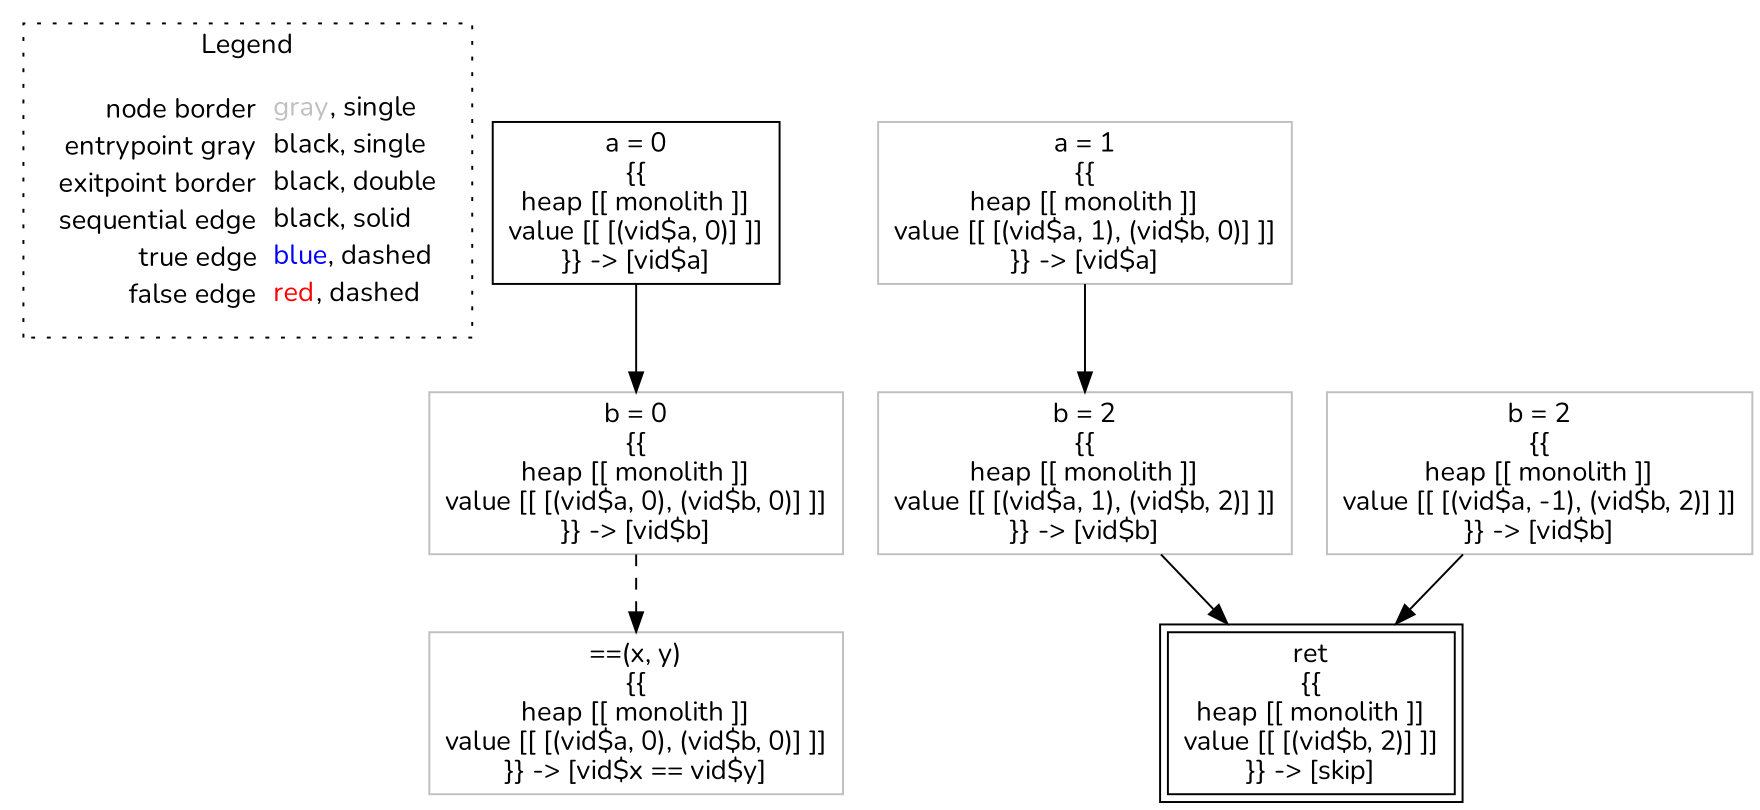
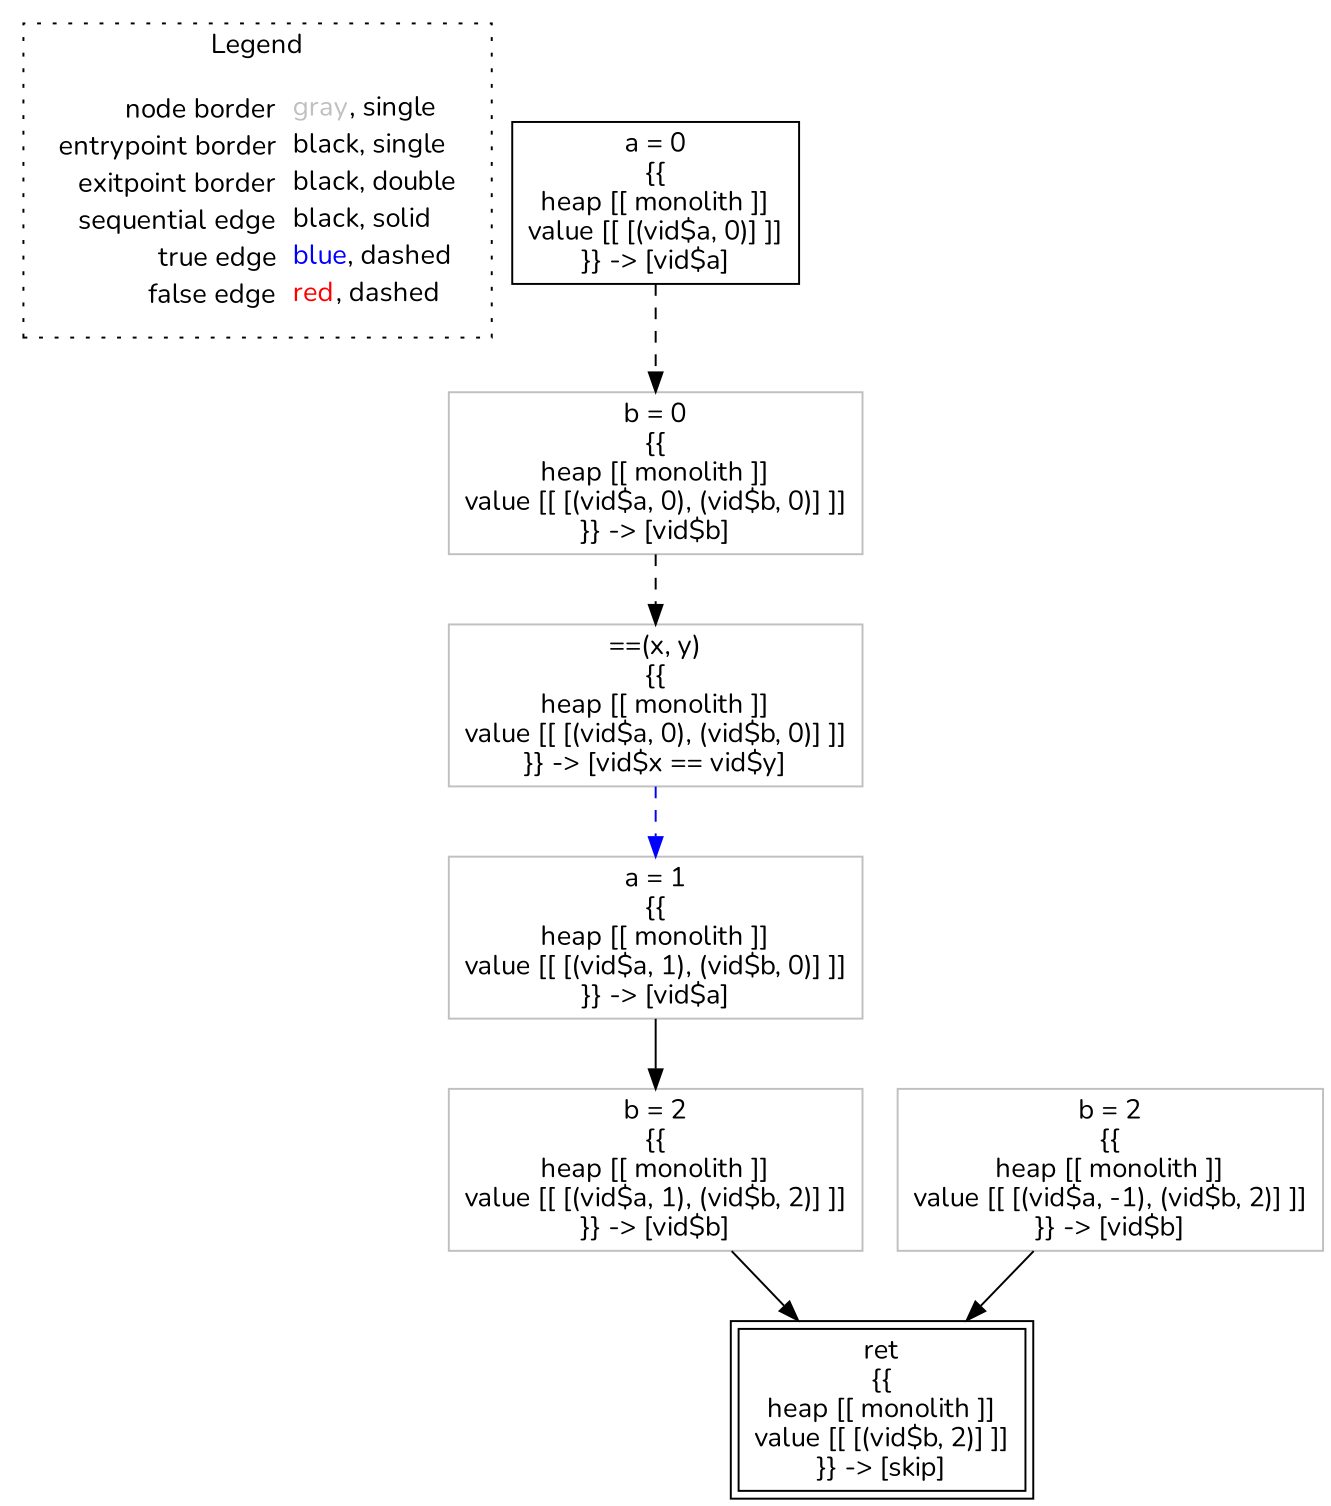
node "node border": text "entrypoint gray" -> "entrypoint border"
edge "a = 0" -> "b = 0": style solid -> dashed
edge "==(x, y)" -> "a = 1": added
